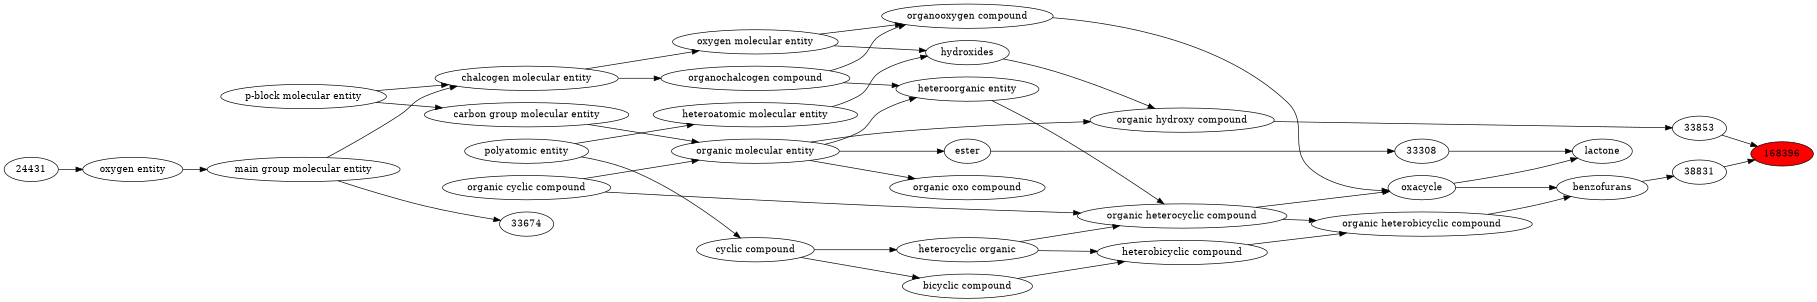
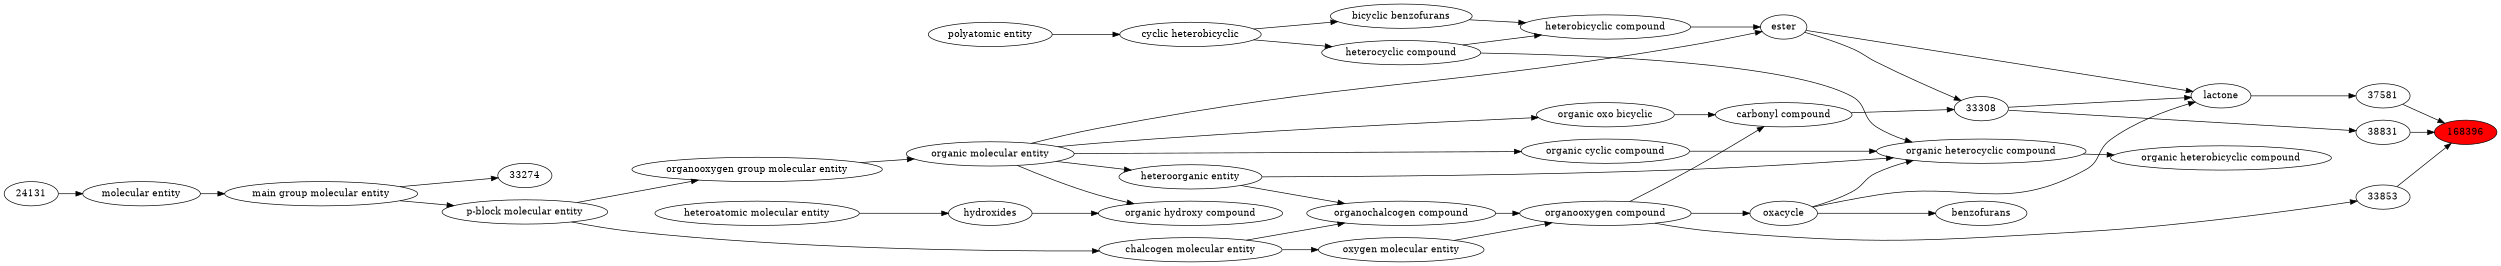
edge "oxygen molecular entity" -> "hydroxides": removed
edge "ester" -> "lactone": added
edge "organochalcogen compound" -> "heteroorganic entity": reversed
node "37581": added
node "carbon group molecular entity": label "carbon group molecular entity" -> "organooxygen group molecular entity"
node "carbonyl compound": added
edge "main group molecular entity" -> "chalcogen molecular entity": now "main group molecular entity" -> "p-block molecular entity"
edge "organic hydroxy compound" -> "33853": now "organooxygen compound" -> "33853"
edge "polyatomic entity" -> "heteroatomic molecular entity": removed
node "24431": label "24431" -> "24131"
node "oxygen entity": label "oxygen entity" -> "molecular entity"
edge "organic cyclic compound" -> "organic molecular entity": reversed
edge "benzofurans" -> "38831": now "33308" -> "38831"
node "organic oxo compound": label "organic oxo compound" -> "organic oxo bicyclic"
edge "organic heterocyclic compound" -> "oxacycle": reversed
edge "organic heterobicyclic compound" -> "benzofurans": removed
node "33674": label "33674" -> "33274"
edge "heterobicyclic compound" -> "organic heterobicyclic compound": now "heterobicyclic compound" -> "ester"
node "cyclic compound": label "cyclic compound" -> "cyclic heterobicyclic"
node "heterocyclic organic": label "heterocyclic organic" -> "heterocyclic compound"
node "bicyclic compound": label "bicyclic compound" -> "bicyclic benzofurans"
